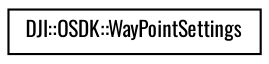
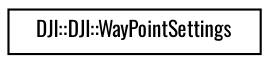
node "DJI::OSDK::WayPointSettings": label "DJI::OSDK::WayPointSettings" -> "DJI::DJI::WayPointSettings"
